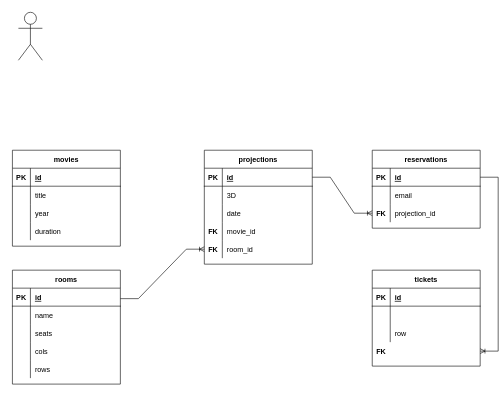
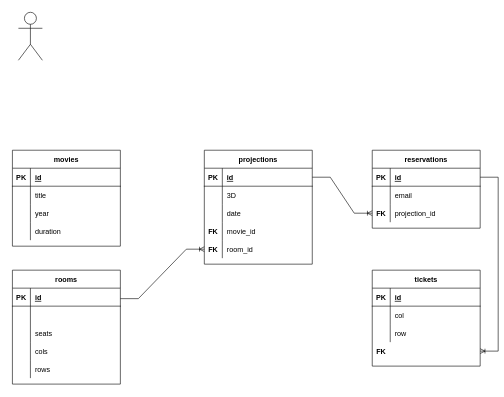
node "name": removed
node "col": added
